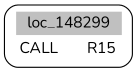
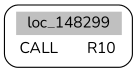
node "loc_148299": text "CALL       R15" -> "CALL       R10"
